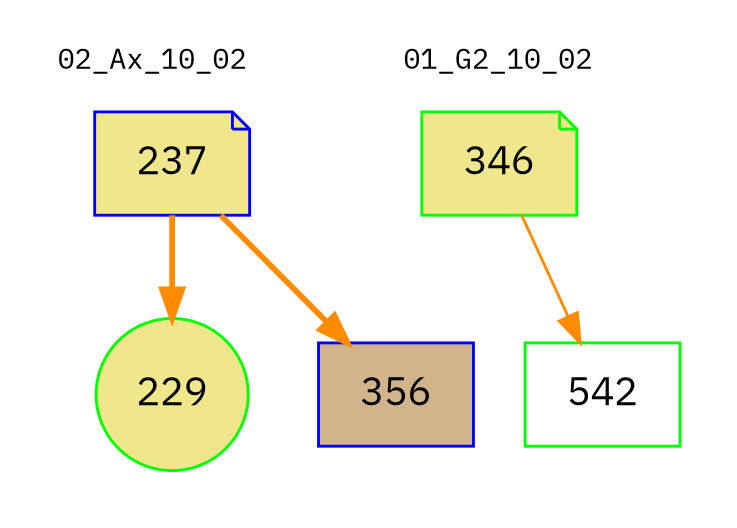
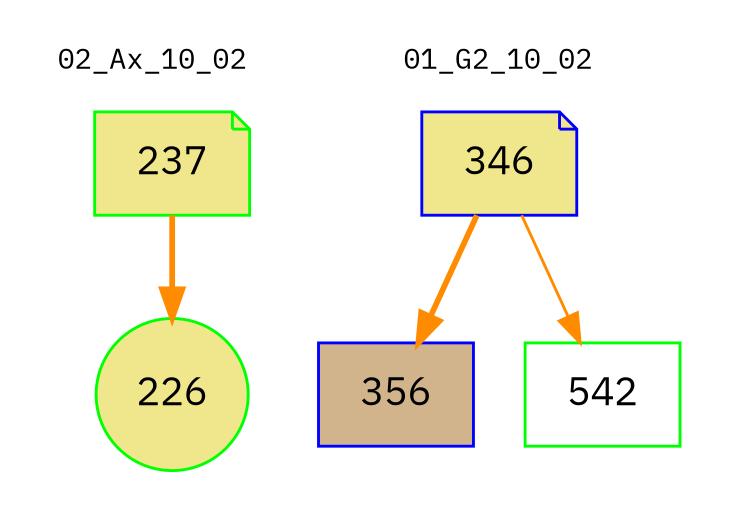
node "237": color blue -> green
node "346": color green -> blue
edge "237" -> "356": now "346" -> "356"
node "229": label "229" -> "226"
